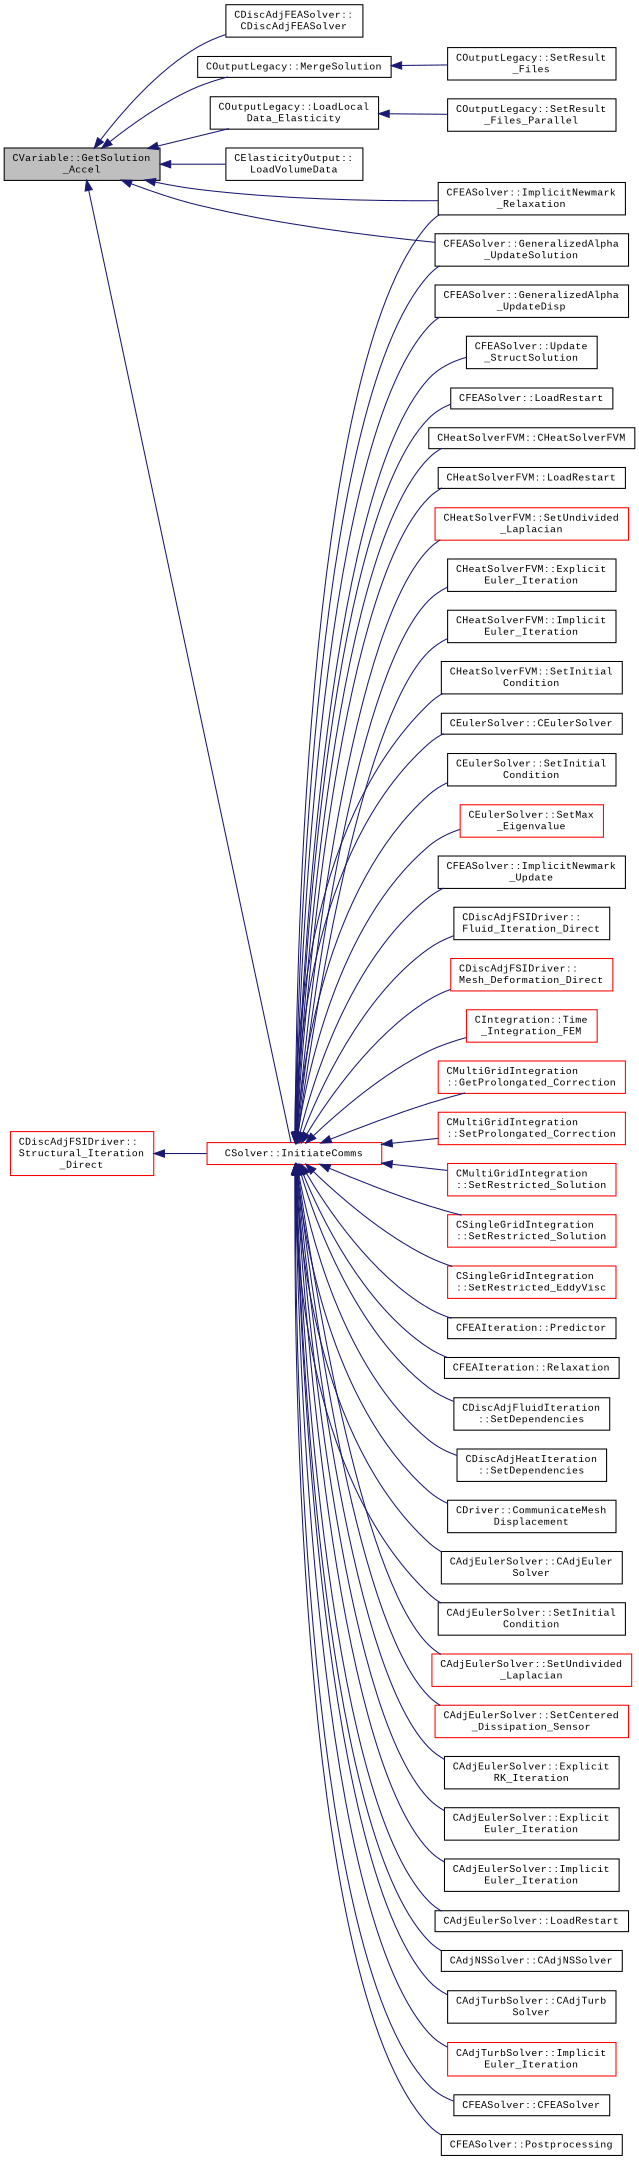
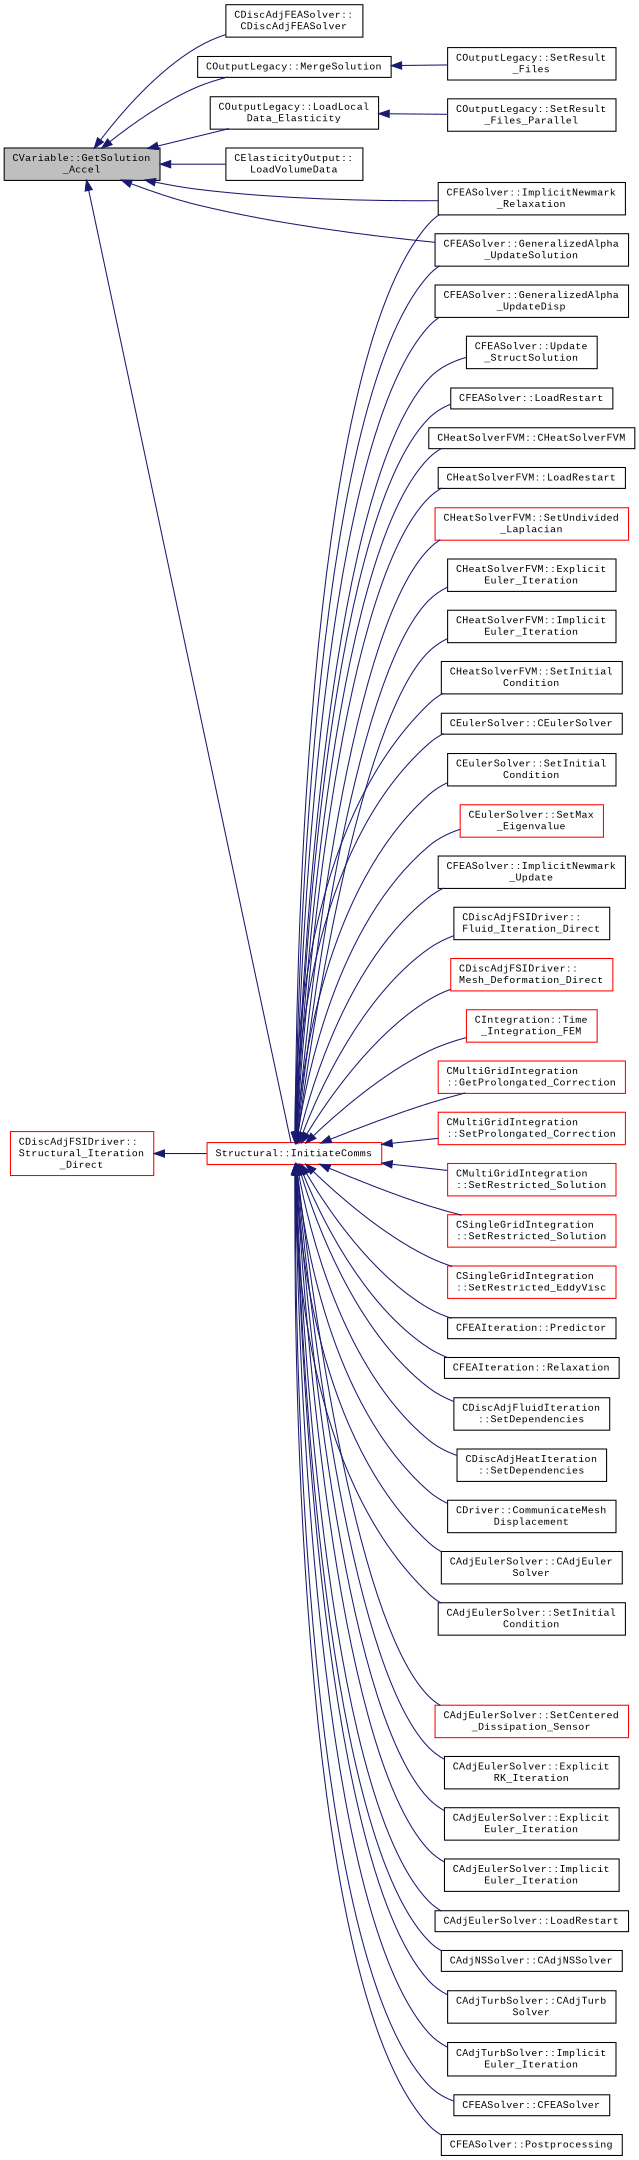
node "CSolver::InitiateComms": label "CSolver::InitiateComms" -> "Structural::InitiateComms"
node "CAdjEulerSolver::SetUndivided _Laplacian": removed
node "CAdjTurbSolver::Implicit Euler_Iteration": color red -> black
